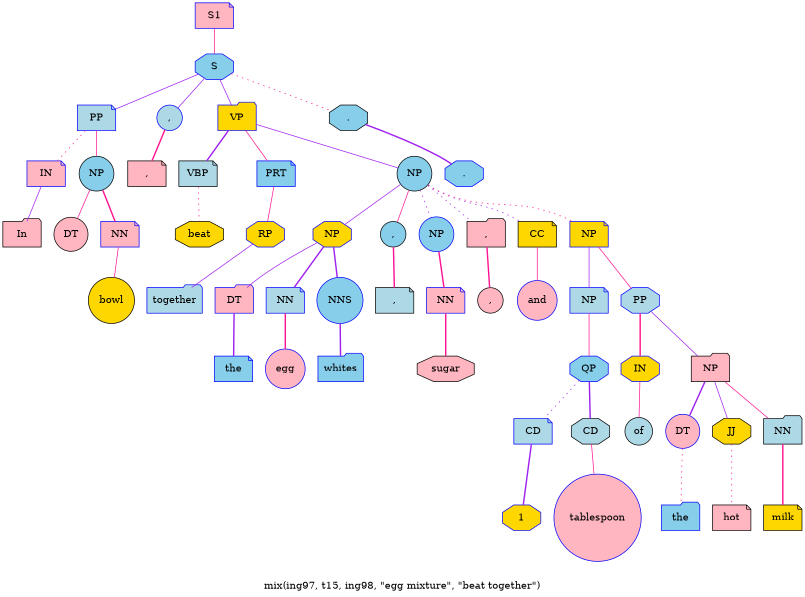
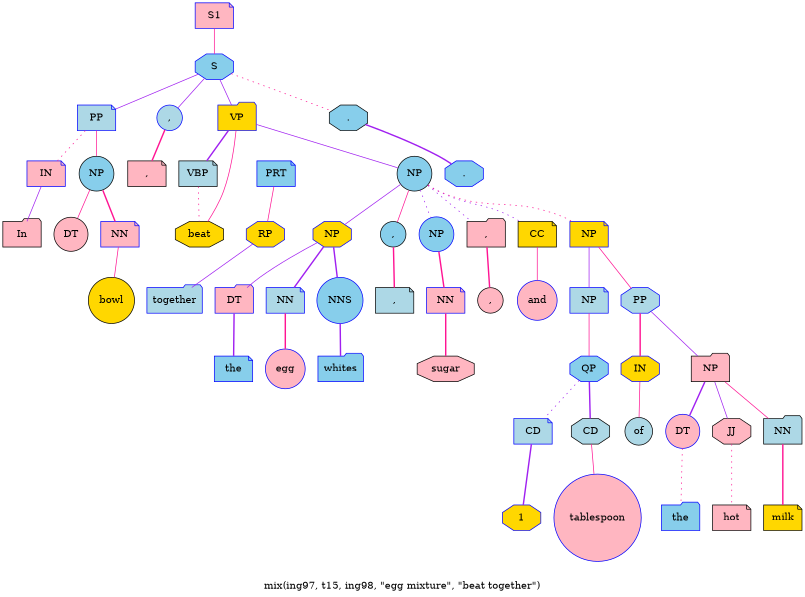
edge "VP" -- "PRT": now "VP" -- "beat"
node "JJ": fillcolor gold -> lightpink
